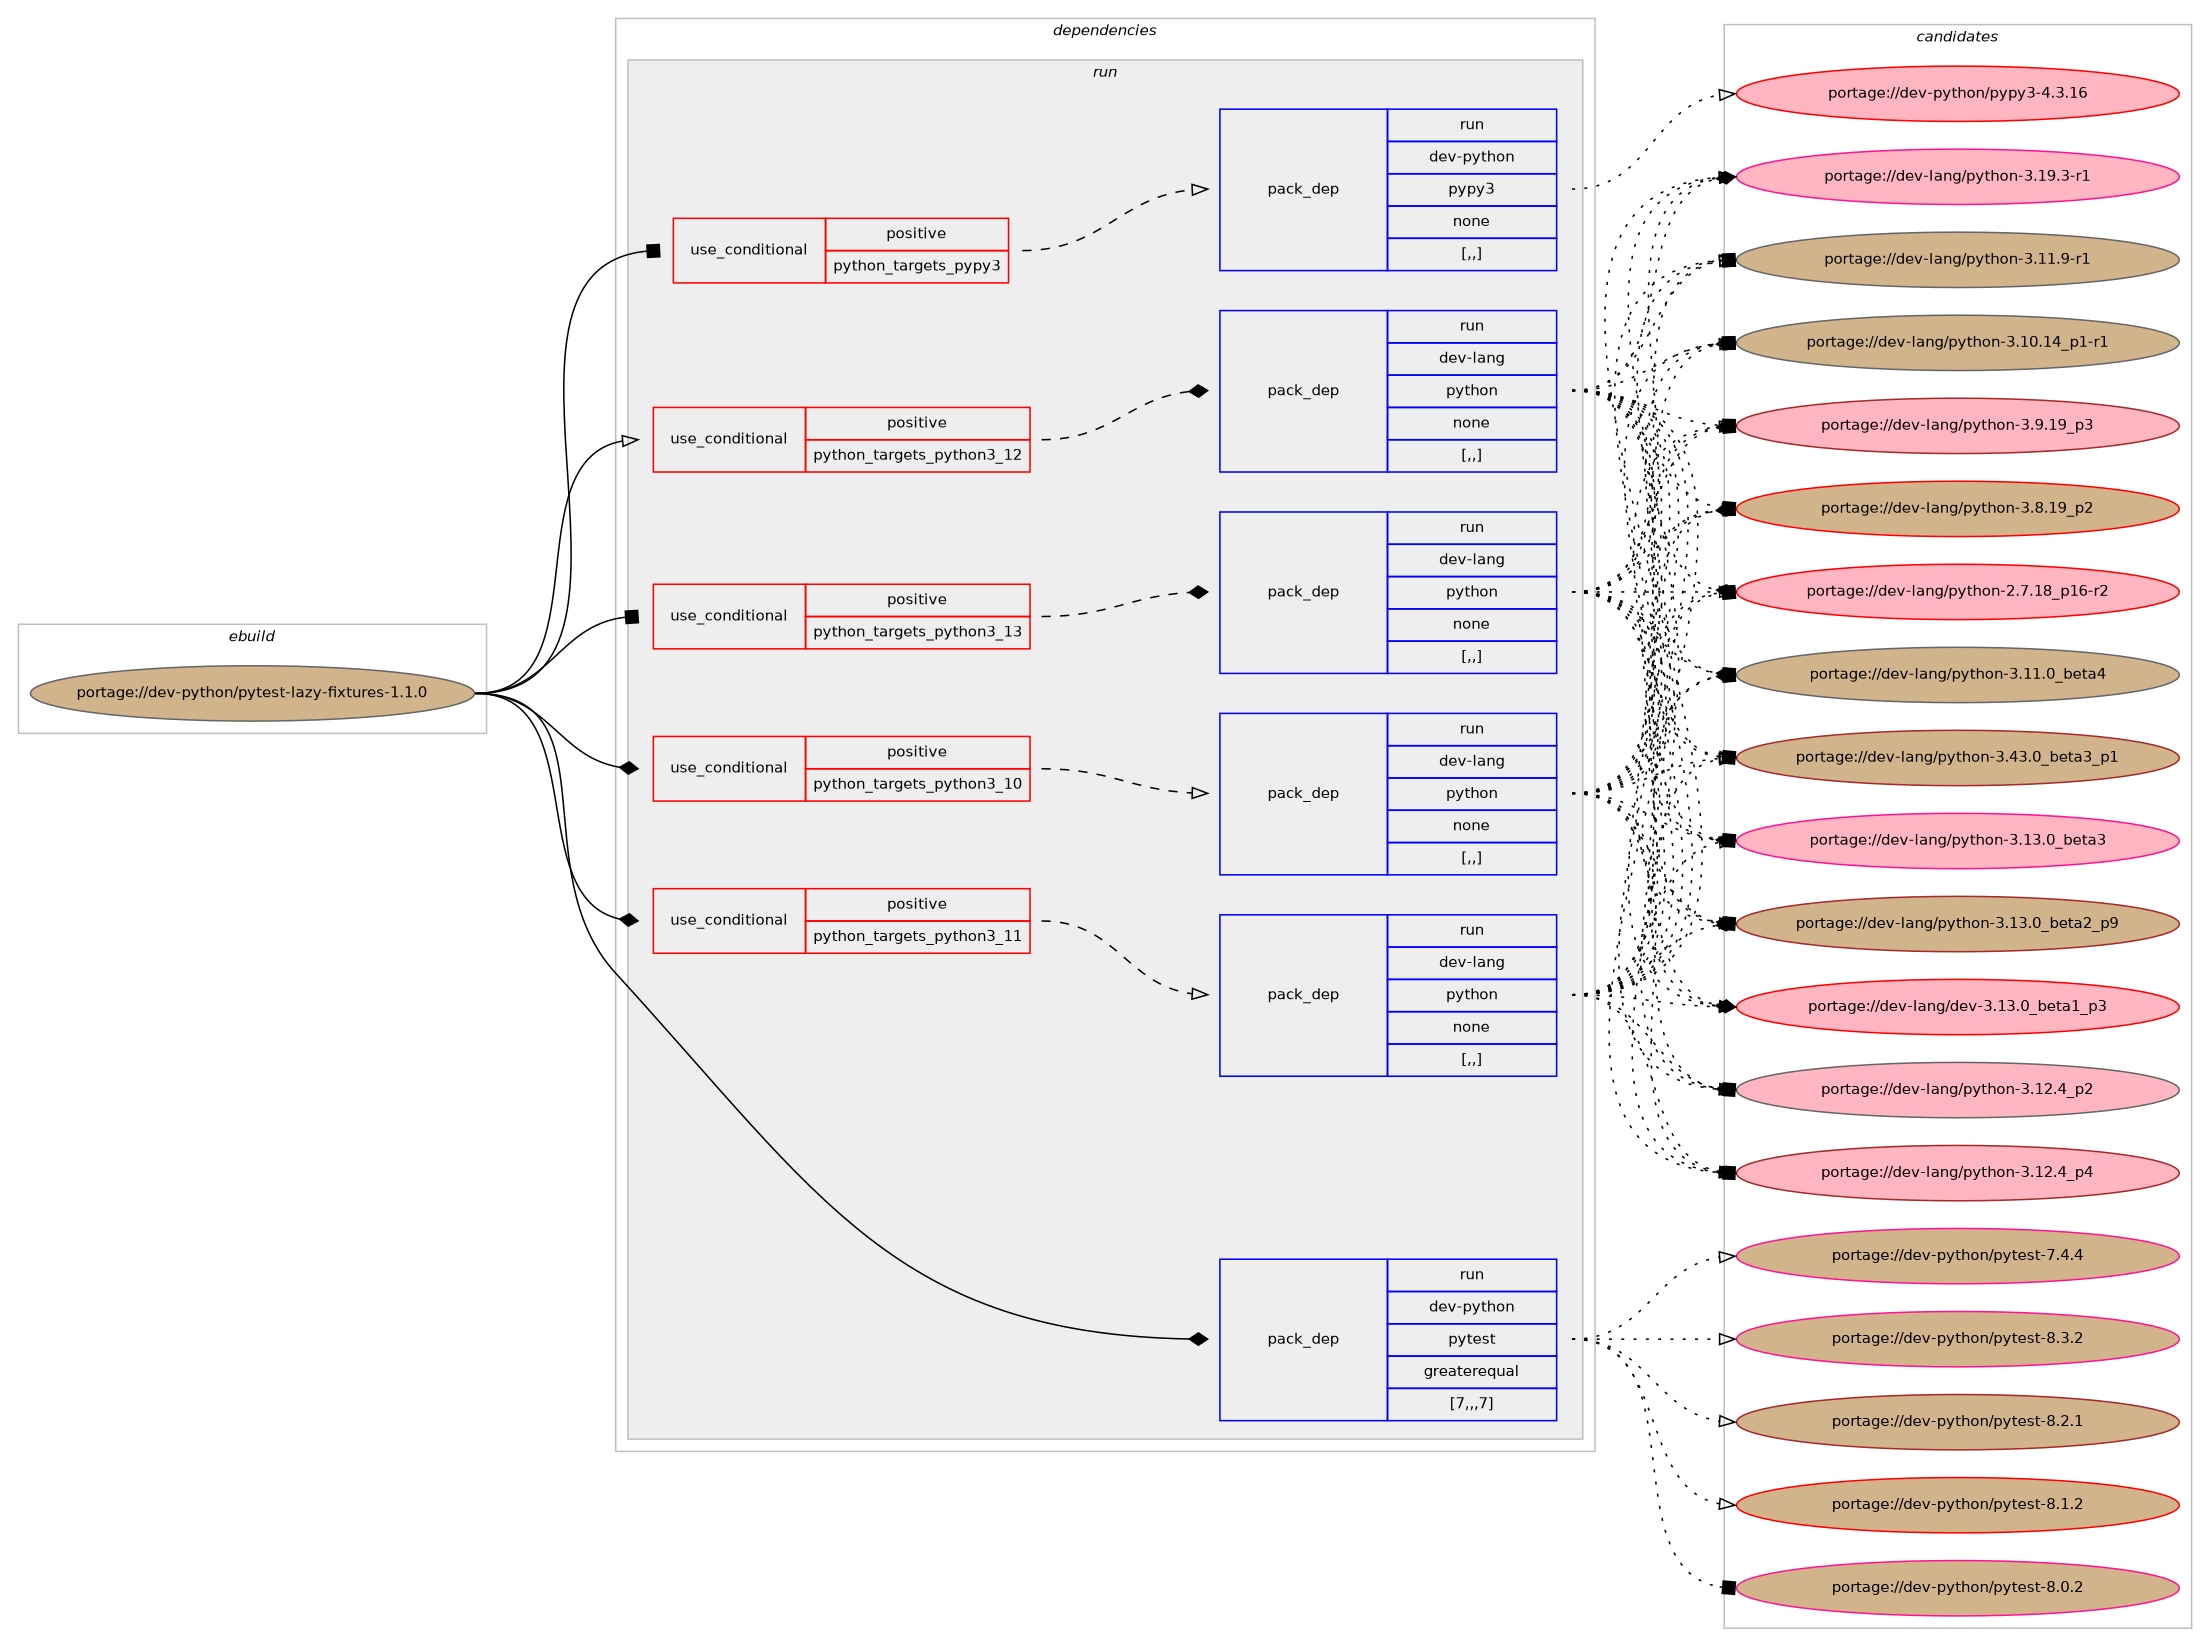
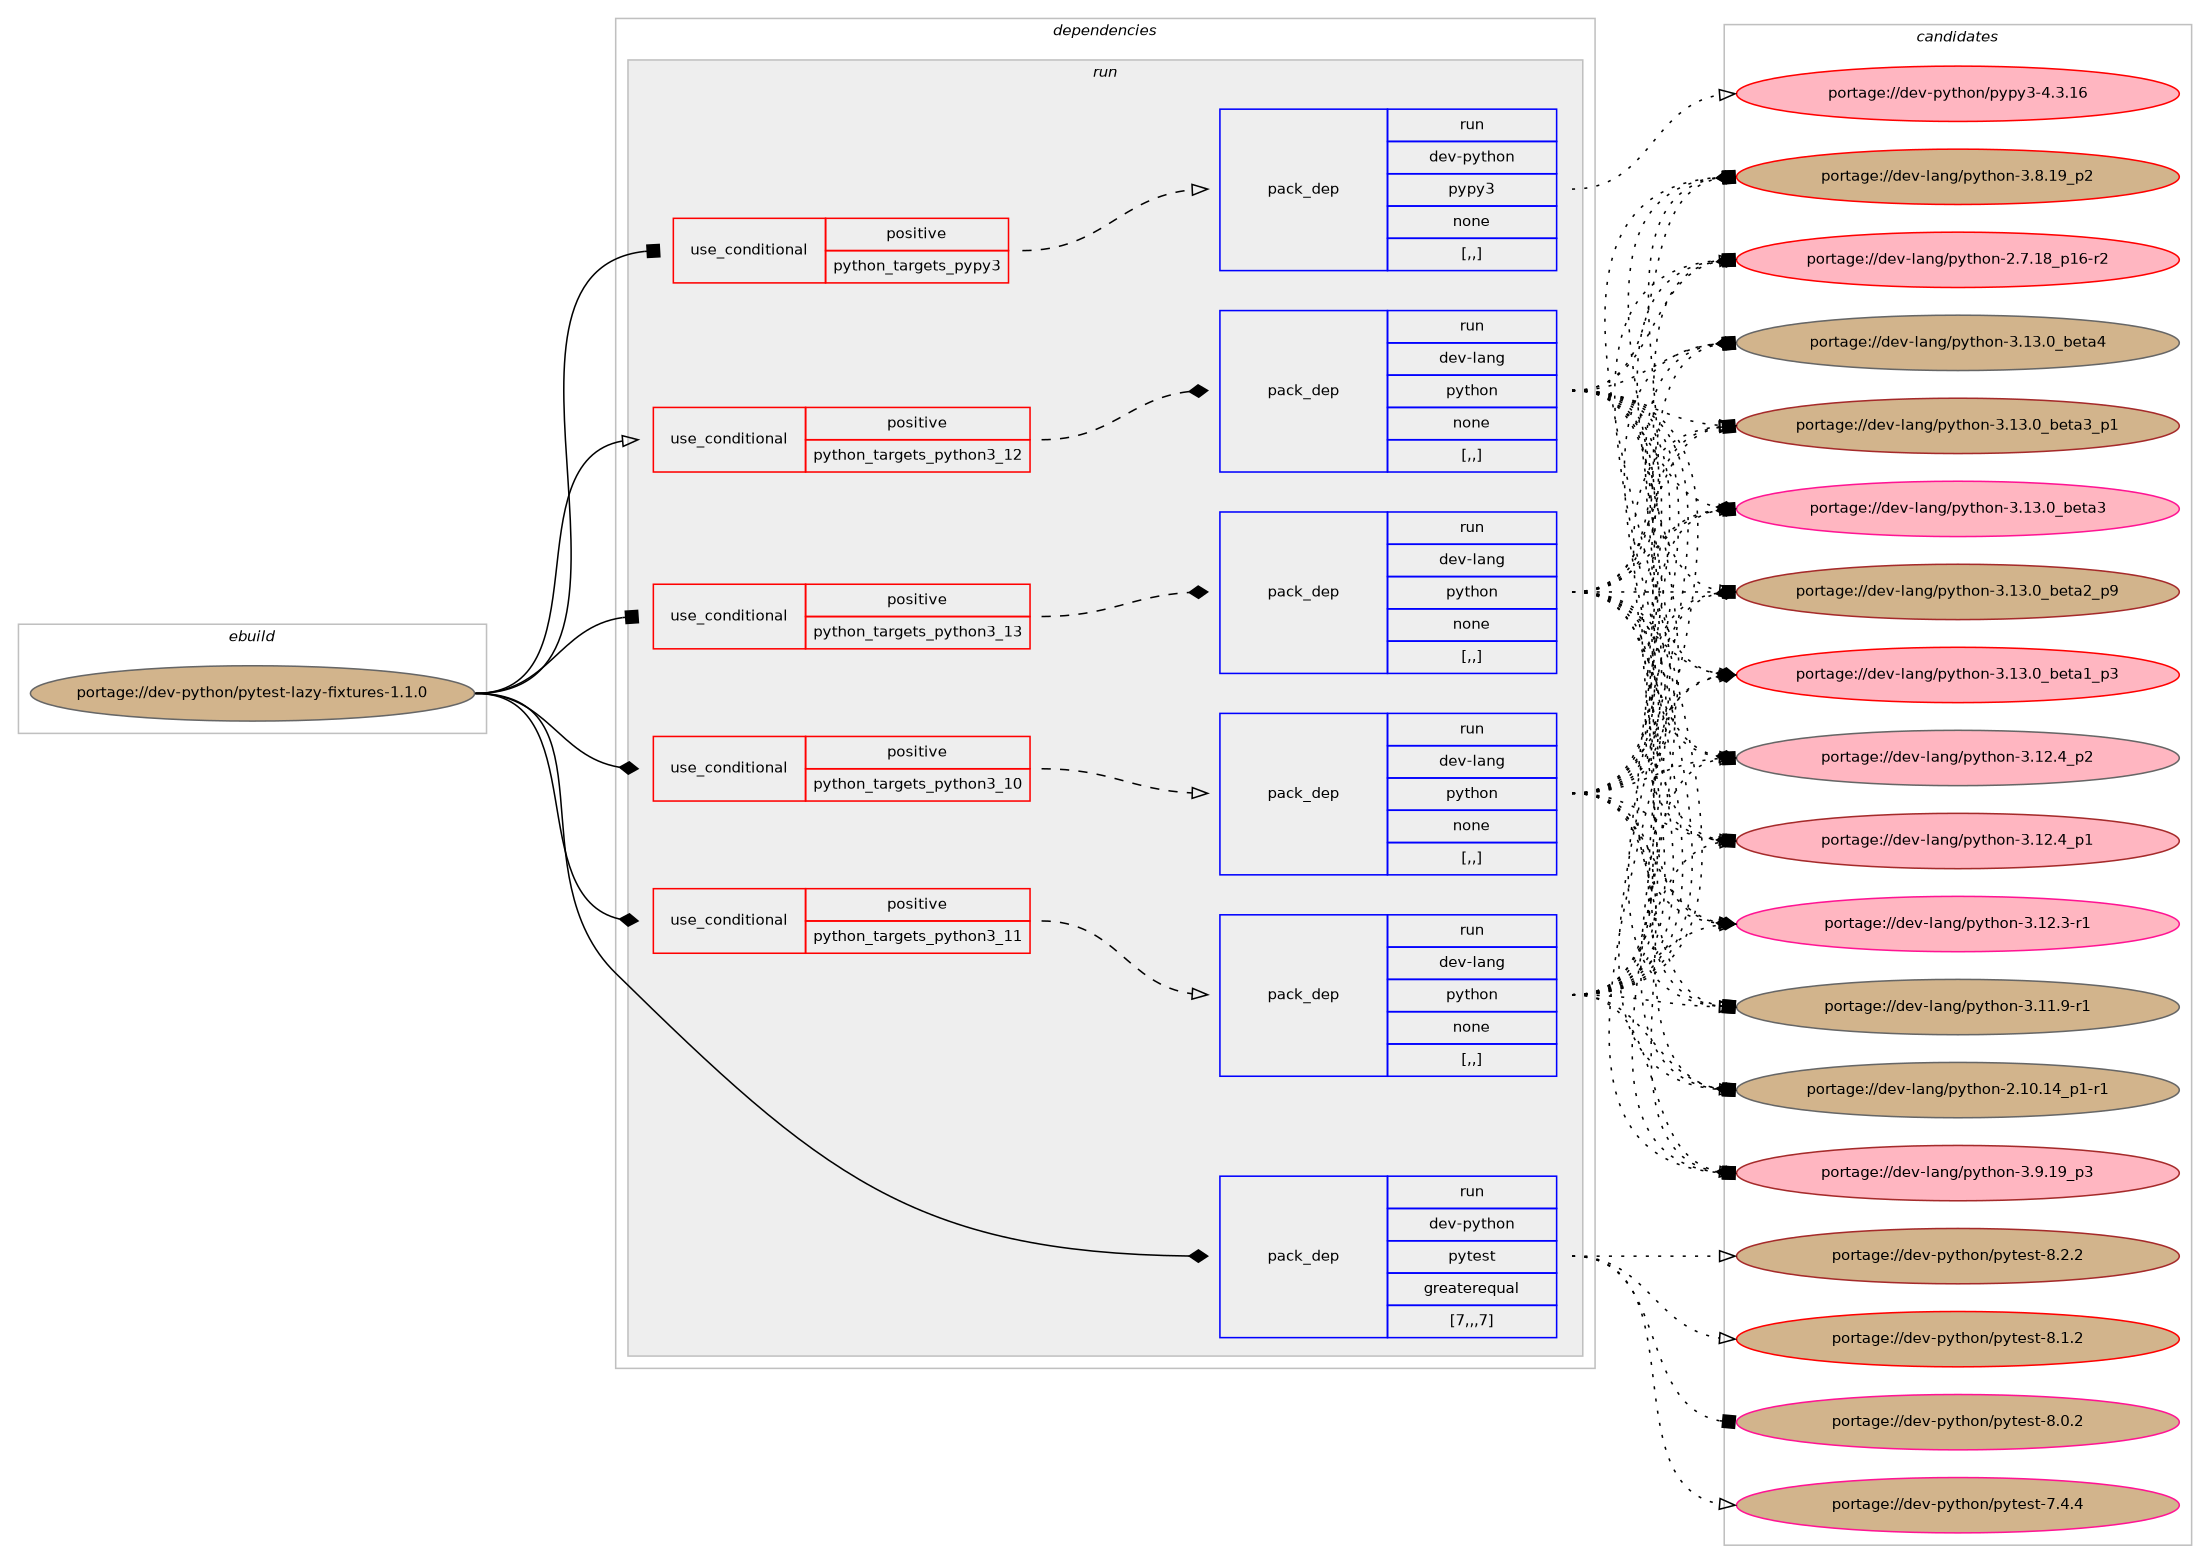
node "portage://dev-lang/python-3.19.3-r1": label "portage://dev-lang/python-3.19.3-r1" -> "portage://dev-lang/python-3.12.3-r1"
node "portage://dev-lang/python-3.10.14_p1-r1": label "portage://dev-lang/python-3.10.14_p1-r1" -> "portage://dev-lang/python-2.10.14_p1-r1"
node "portage://dev-lang/python-3.11.0_beta4": label "portage://dev-lang/python-3.11.0_beta4" -> "portage://dev-lang/python-3.13.0_beta4"
node "portage://dev-lang/python-3.43.0_beta3_p1": label "portage://dev-lang/python-3.43.0_beta3_p1" -> "portage://dev-lang/python-3.13.0_beta3_p1"
node "portage://dev-lang/dev-3.13.0_beta1_p3": label "portage://dev-lang/dev-3.13.0_beta1_p3" -> "portage://dev-lang/python-3.13.0_beta1_p3"
node "portage://dev-lang/python-3.12.4_p4": label "portage://dev-lang/python-3.12.4_p4" -> "portage://dev-lang/python-3.12.4_p1"
node "portage://dev-python/pytest-8.3.2": removed
node "portage://dev-python/pytest-8.2.1": label "portage://dev-python/pytest-8.2.1" -> "portage://dev-python/pytest-8.2.2"
